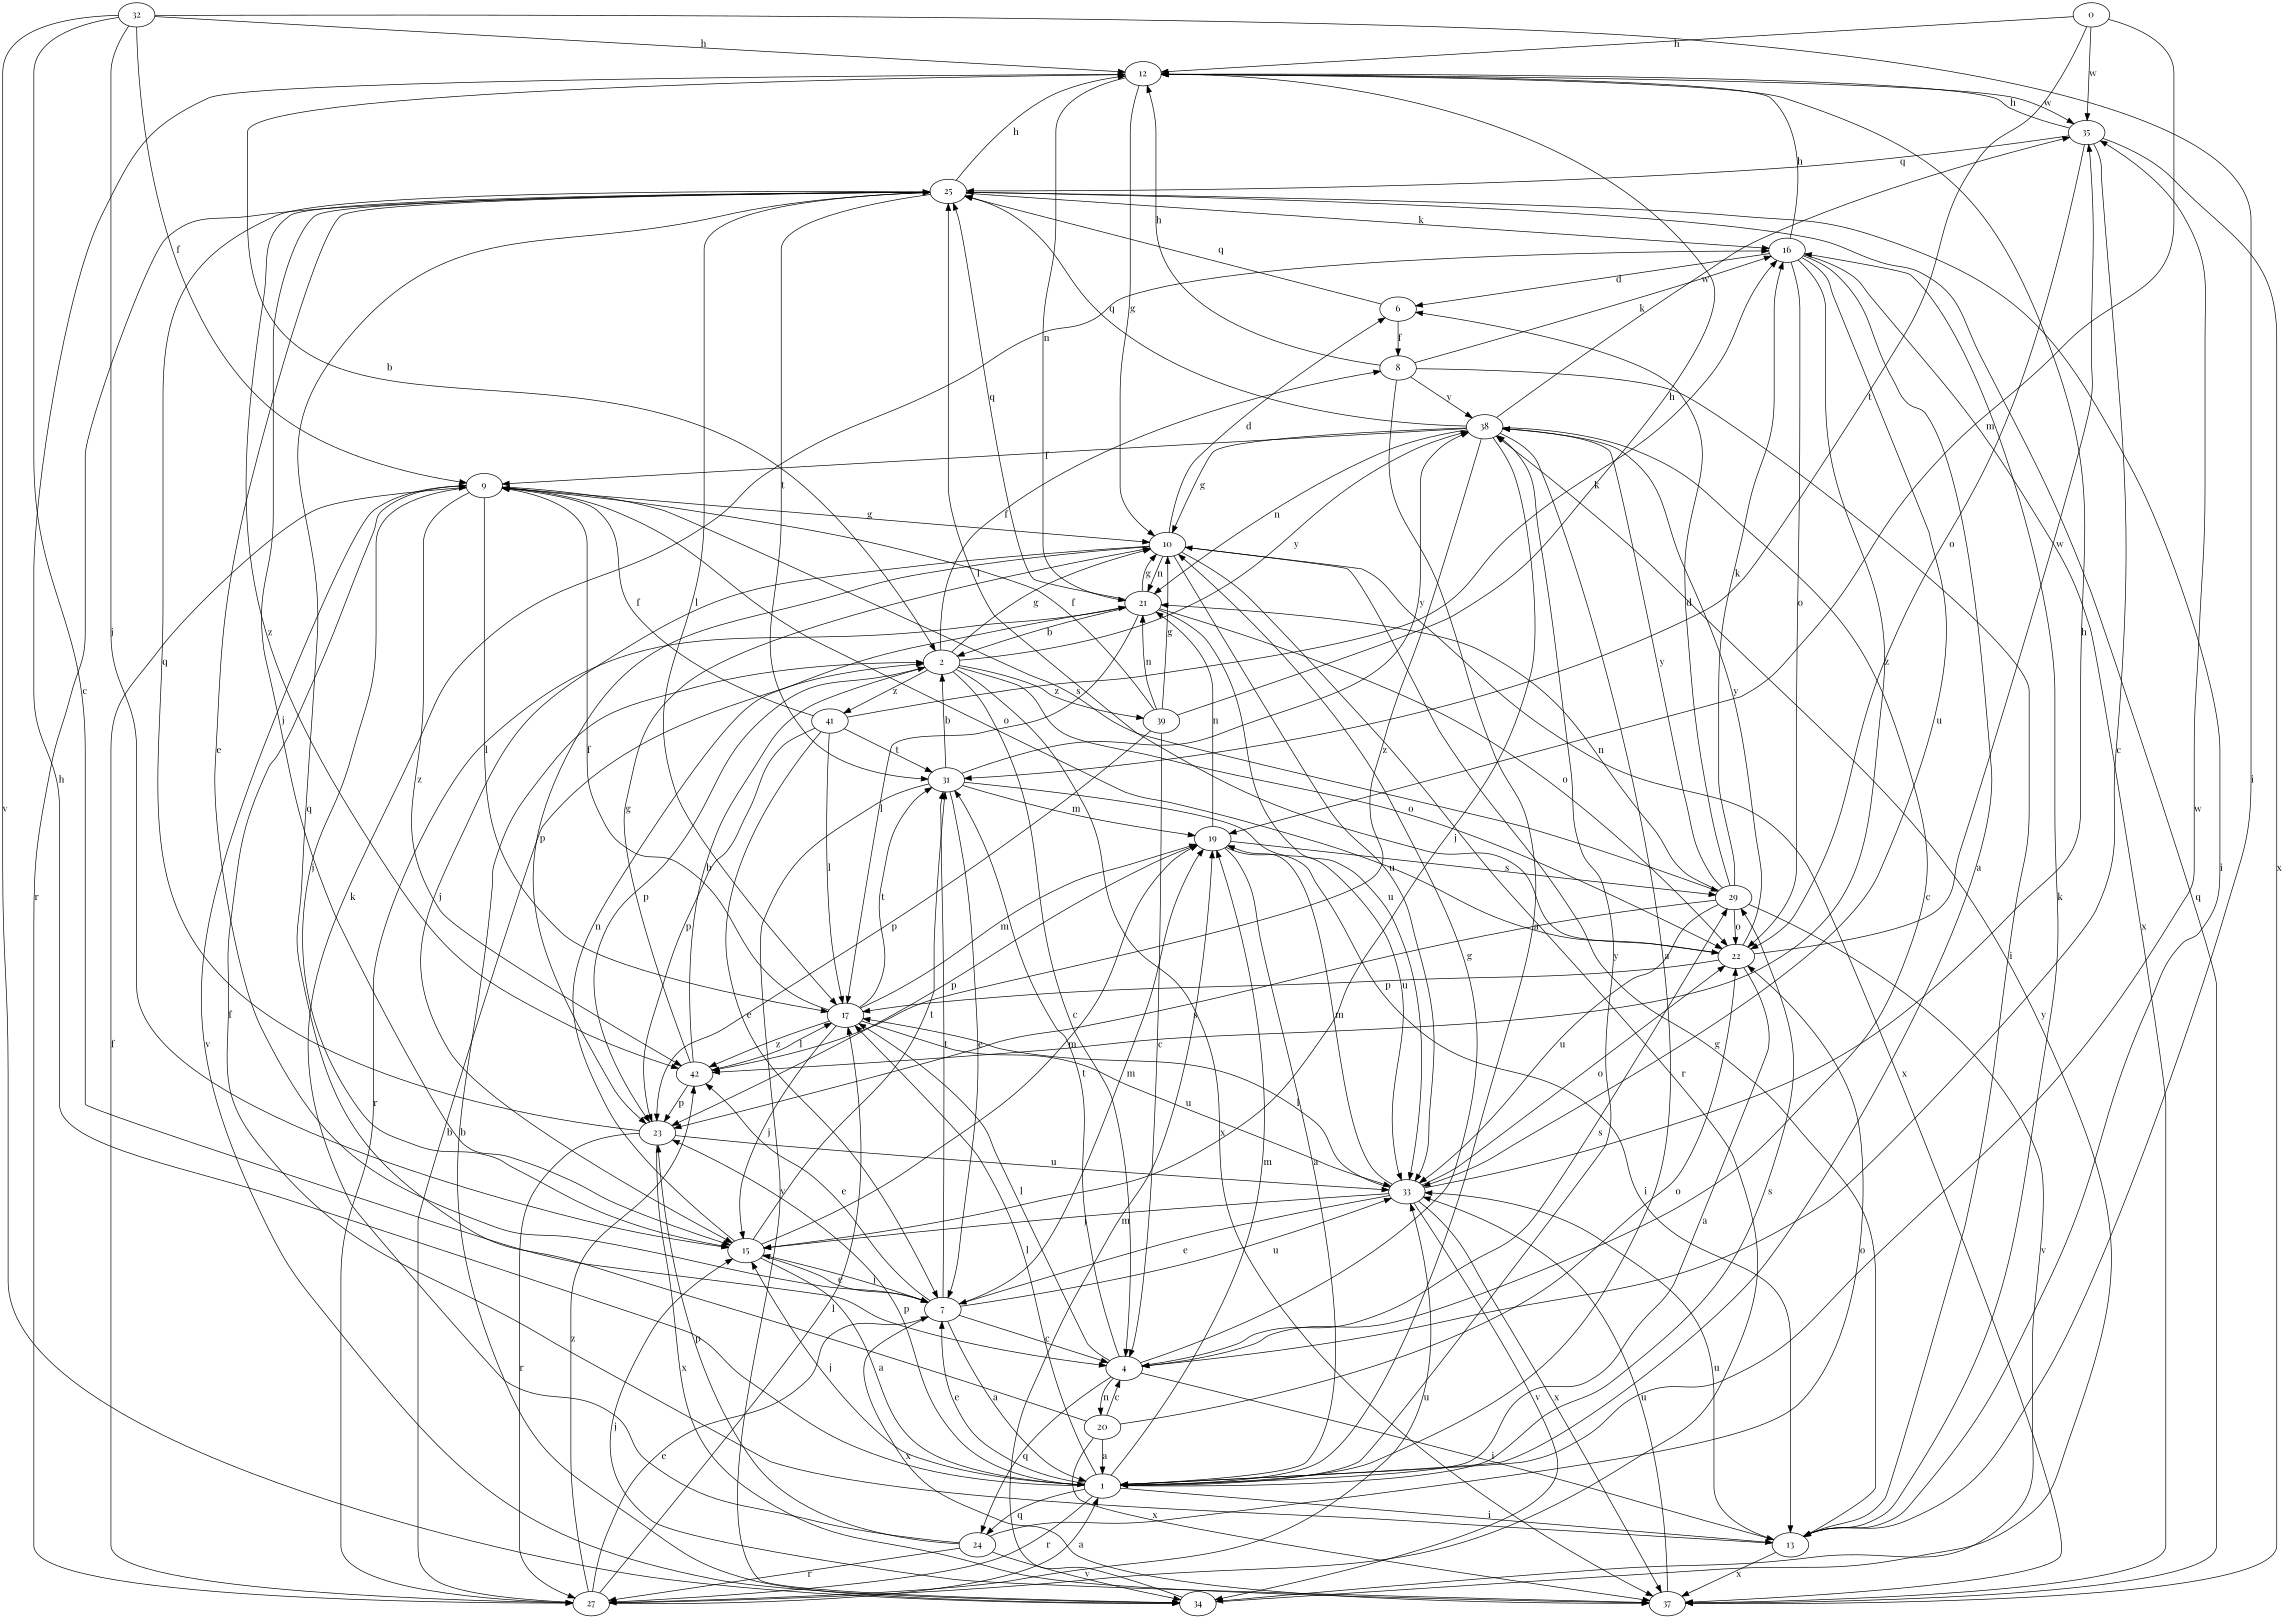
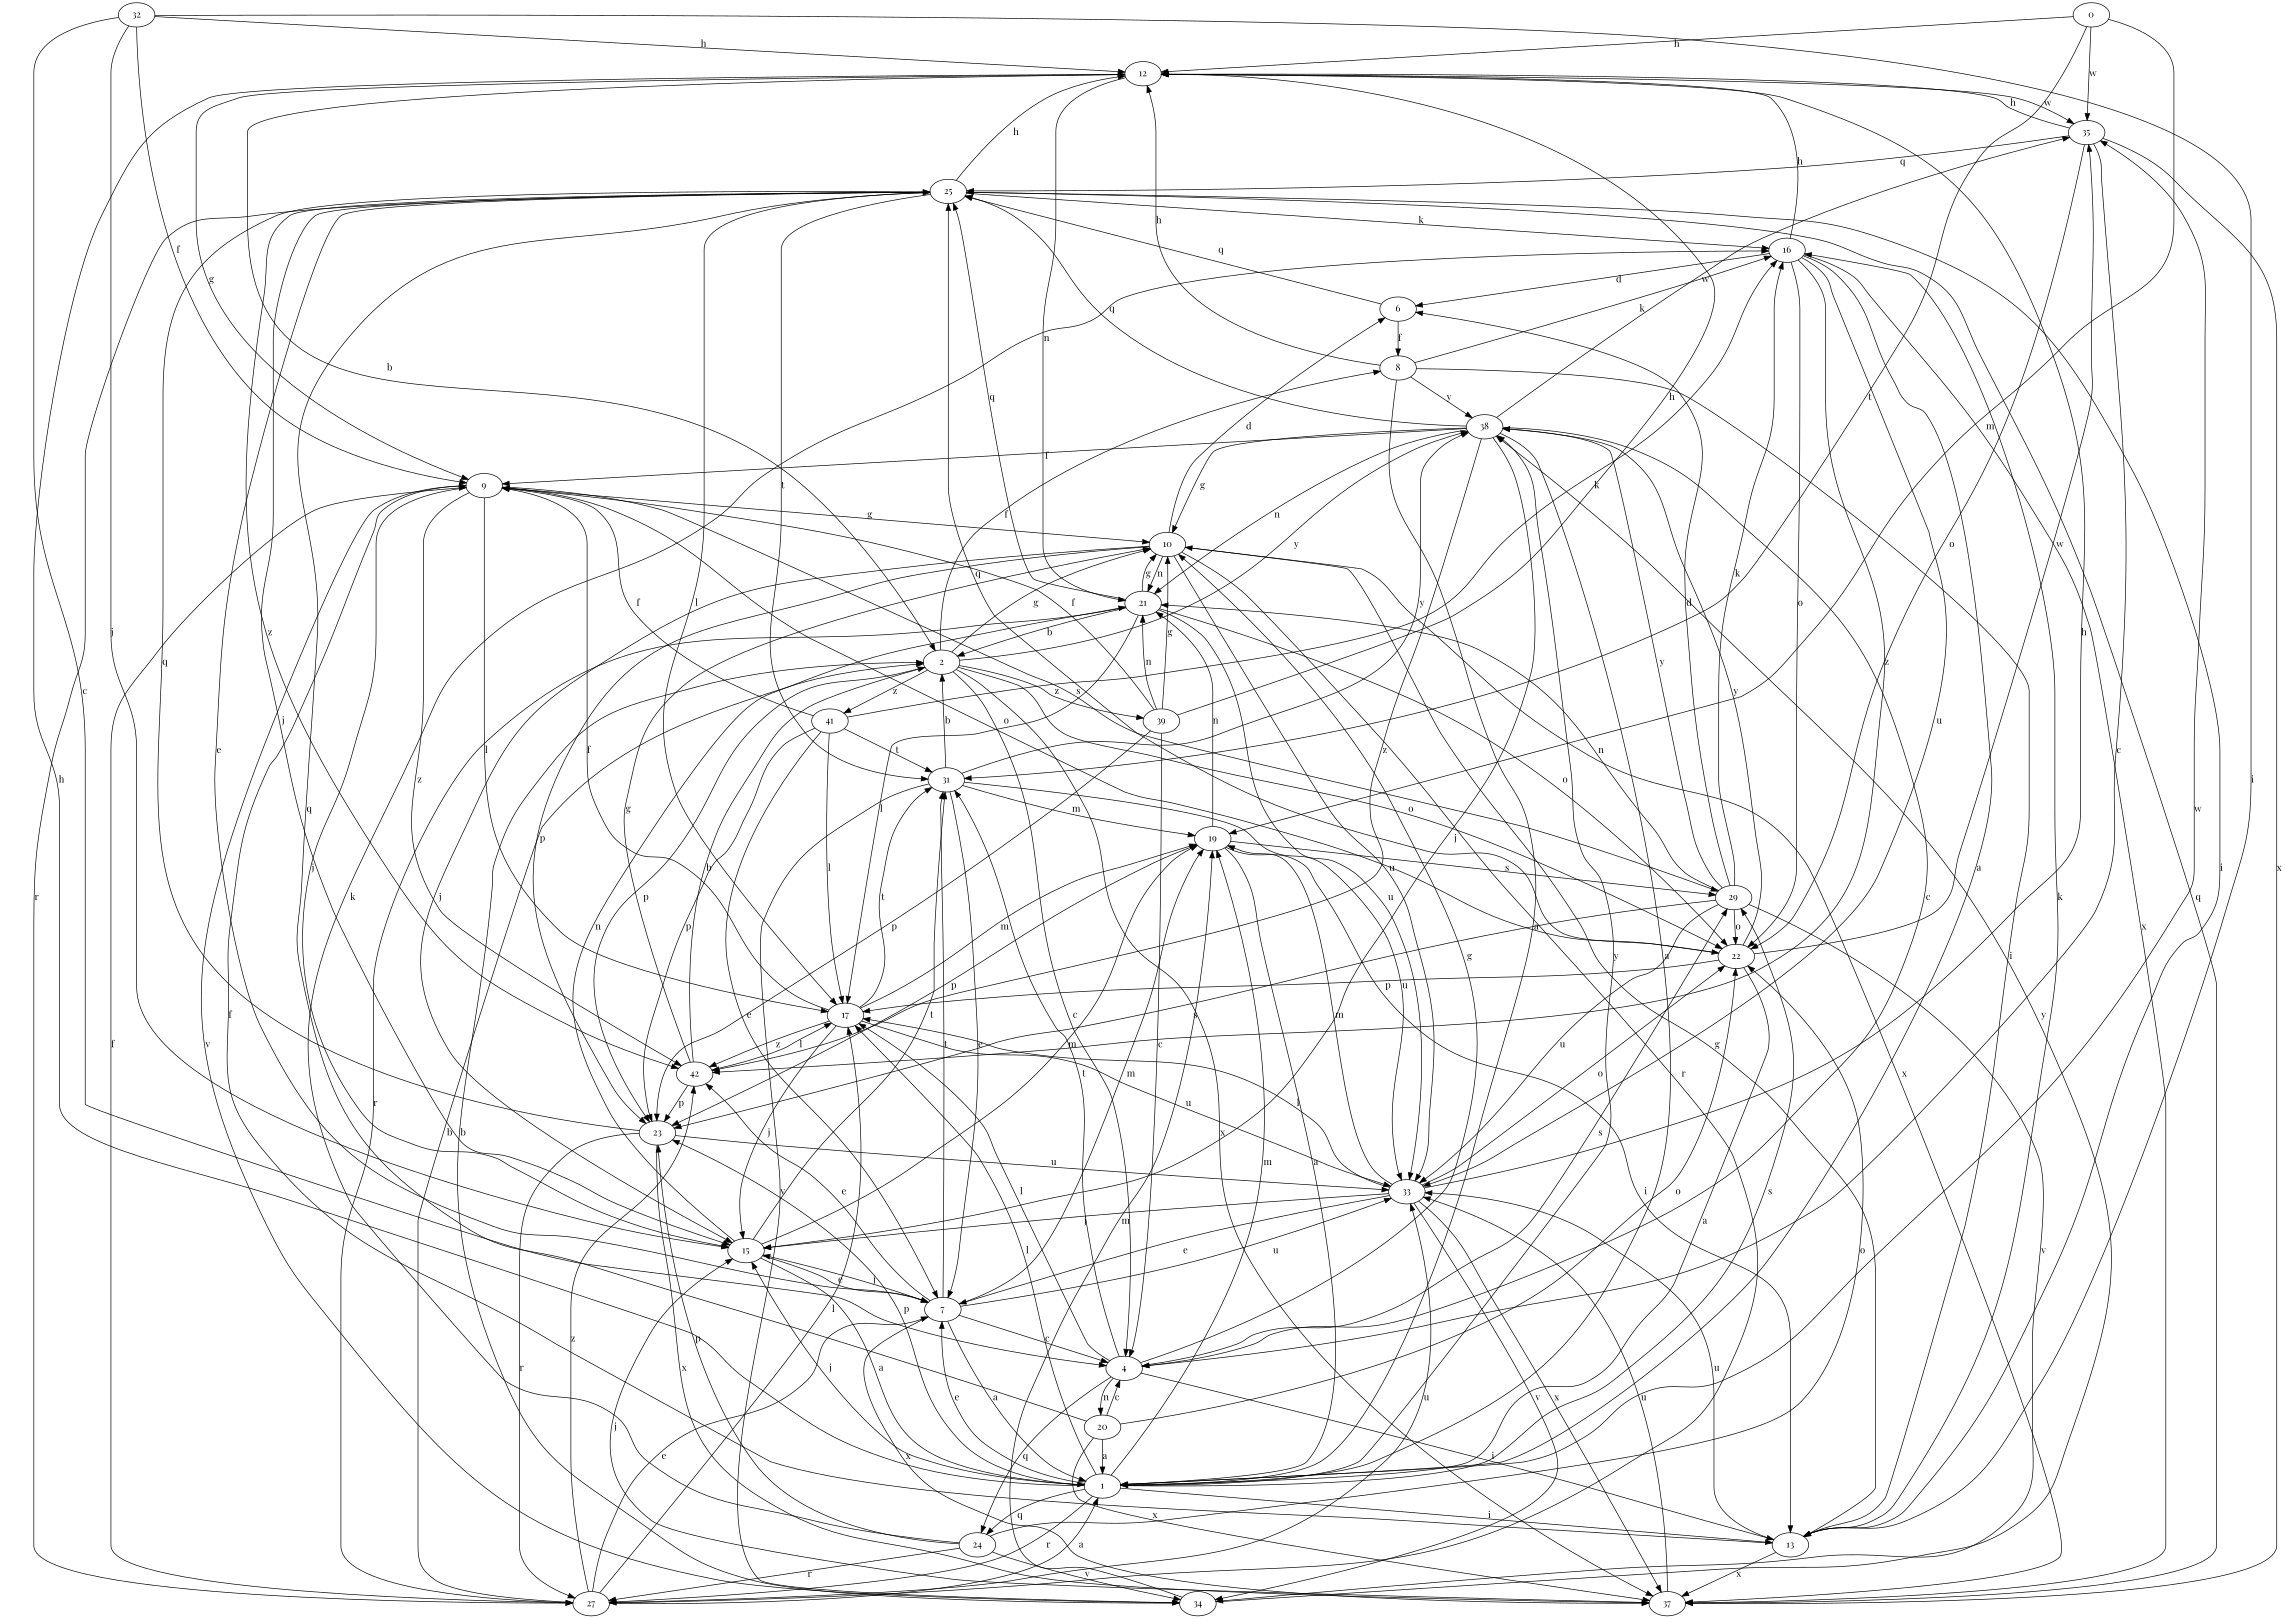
edge "12" -> "10": now "12" -> "9"
edge "22" -> "25": label "l" -> "q"
edge "32" -> "34": removed, label "v"
